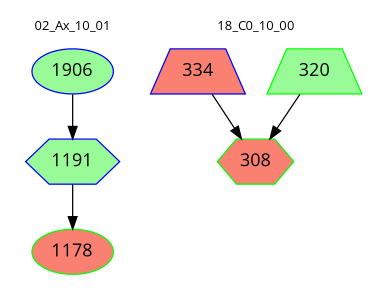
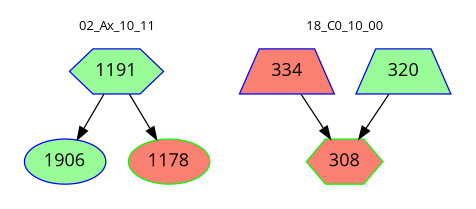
cluster "02_Ax_10_01": label "02_Ax_10_01" -> "02_Ax_10_11"
node "320": color green -> blue
edge "1906" -> "1191": reversed
